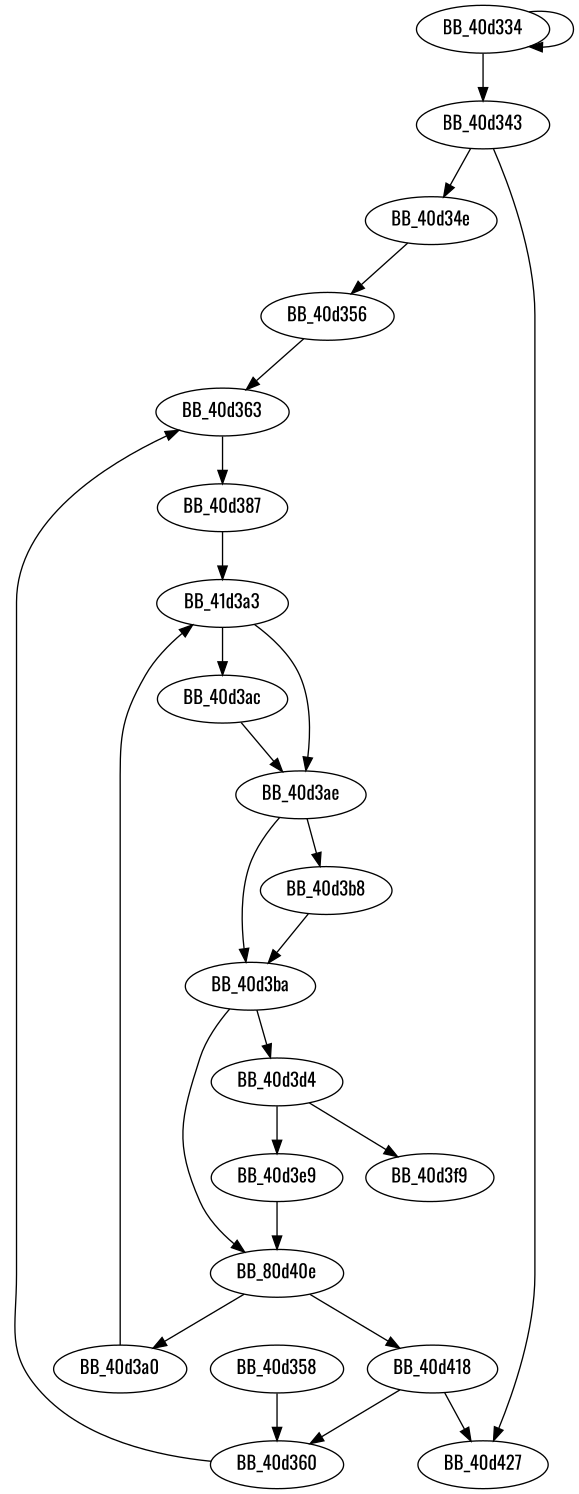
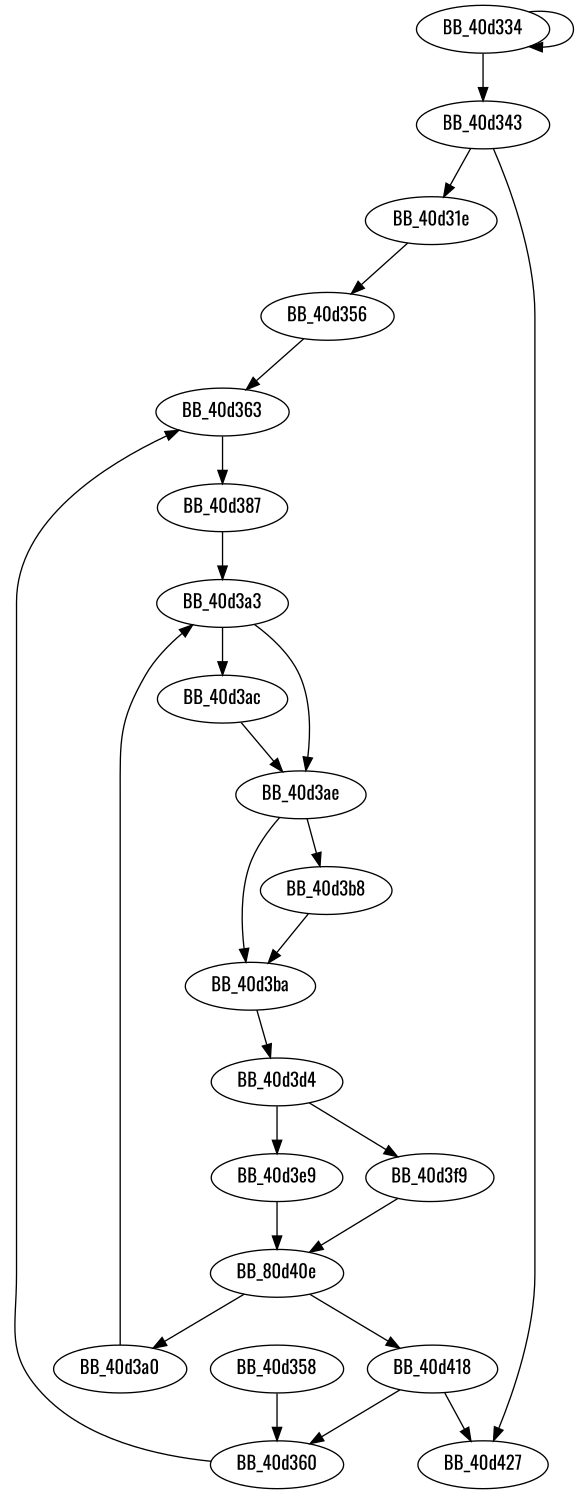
node "BB_40d34e": label "BB_40d34e" -> "BB_40d31e"
node "BB_41d3a3": label "BB_41d3a3" -> "BB_40d3a3"
edge "BB_40d3ba" -> "BB_80d40e": now "BB_40d3f9" -> "BB_80d40e"
